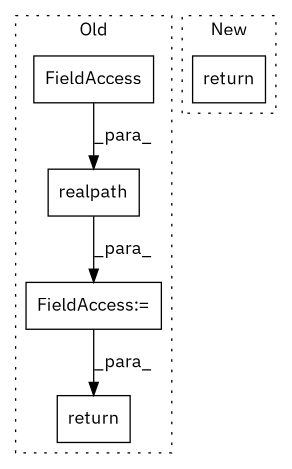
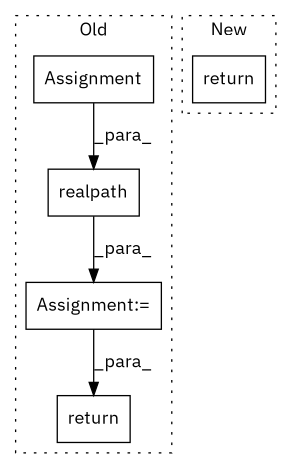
node "FieldAccess": label "FieldAccess" -> "Assignment"
node "FieldAccess:=": label "FieldAccess:=" -> "Assignment:="
